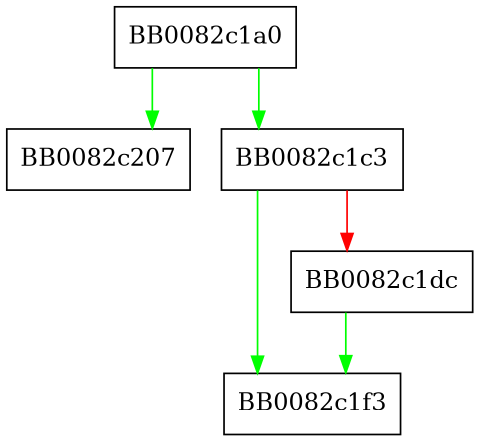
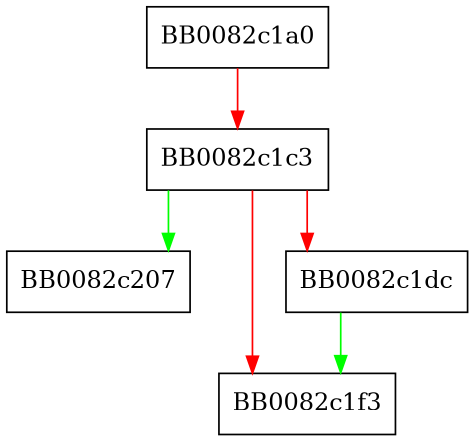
edge "BB0082c1a0" -> "BB0082c207": now "BB0082c1c3" -> "BB0082c207"
edge "BB0082c1a0" -> "BB0082c1c3": color green -> red
edge "BB0082c1c3" -> "BB0082c1f3": color green -> red
